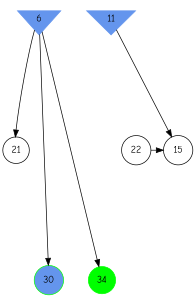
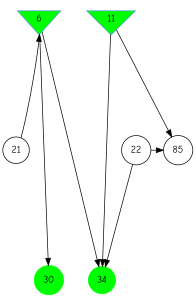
node "6": fillcolor cornflowerblue -> green
node "11": fillcolor cornflowerblue -> green
edge "6" -> "21": reversed
edge "11" -> "34": added
node "15": label "15" -> "85"
edge "22" -> "34": added
node "30": fillcolor cornflowerblue -> green
